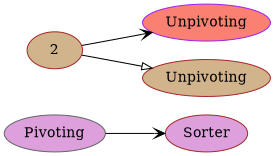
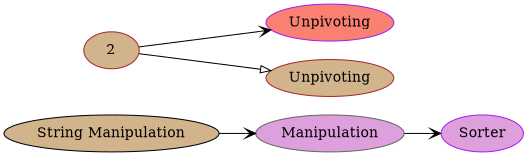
node "Pivoting": label "Pivoting" -> "Manipulation"
node "String Manipulation": added
node "Sorter": color brown -> purple
